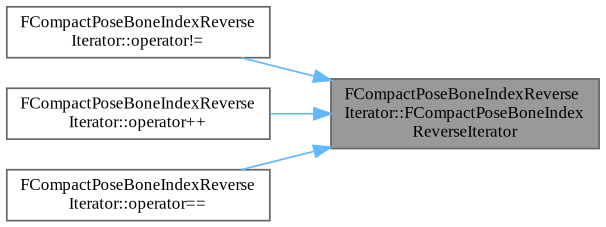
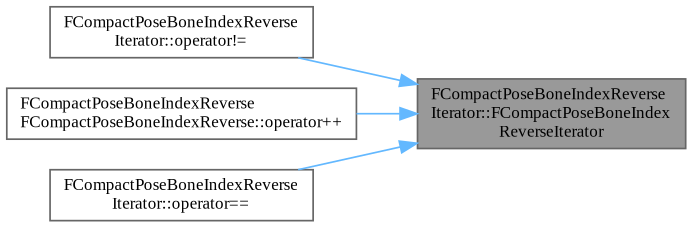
node "FCompactPoseBoneIndexReverse Iterator::operator++": label "FCompactPoseBoneIndexReverse Iterator::operator++" -> "FCompactPoseBoneIndexReverse FCompactPoseBoneIndexReverse::operator++"
